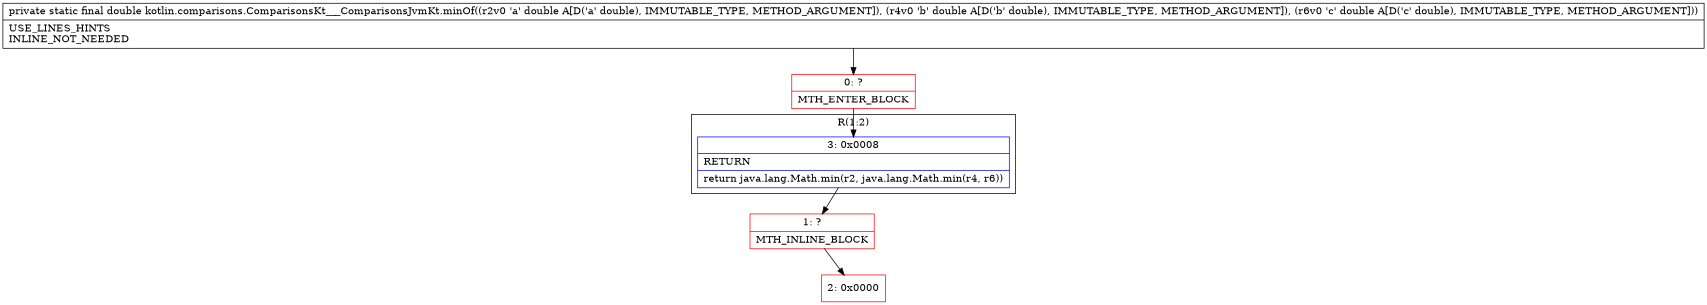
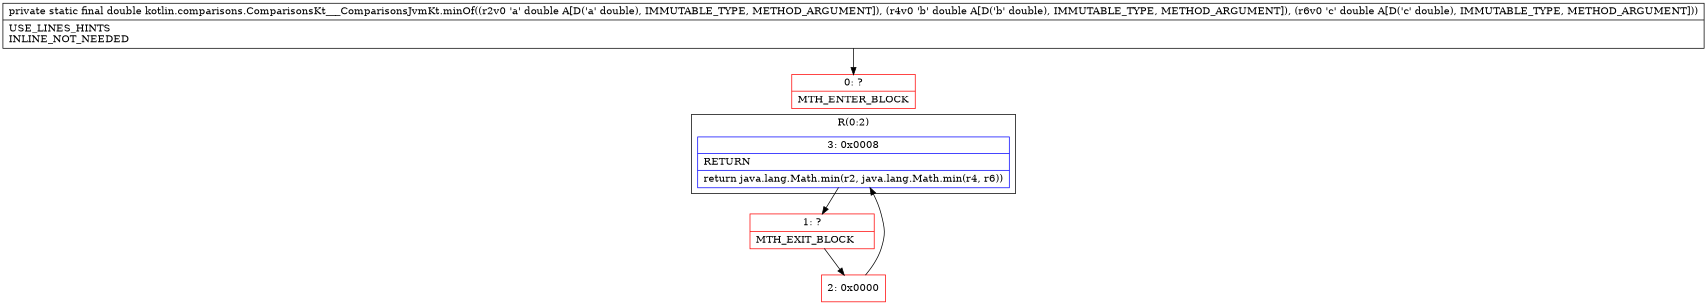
edge "0: ?" -> "3: 0x0008": now "2: 0x0000" -> "3: 0x0008"
cluster "R(1:2)": label "R(1:2)" -> "R(0:2)"
node "1: ?": text "MTH_INLINE_BLOCK" -> "MTH_EXIT_BLOCK"
